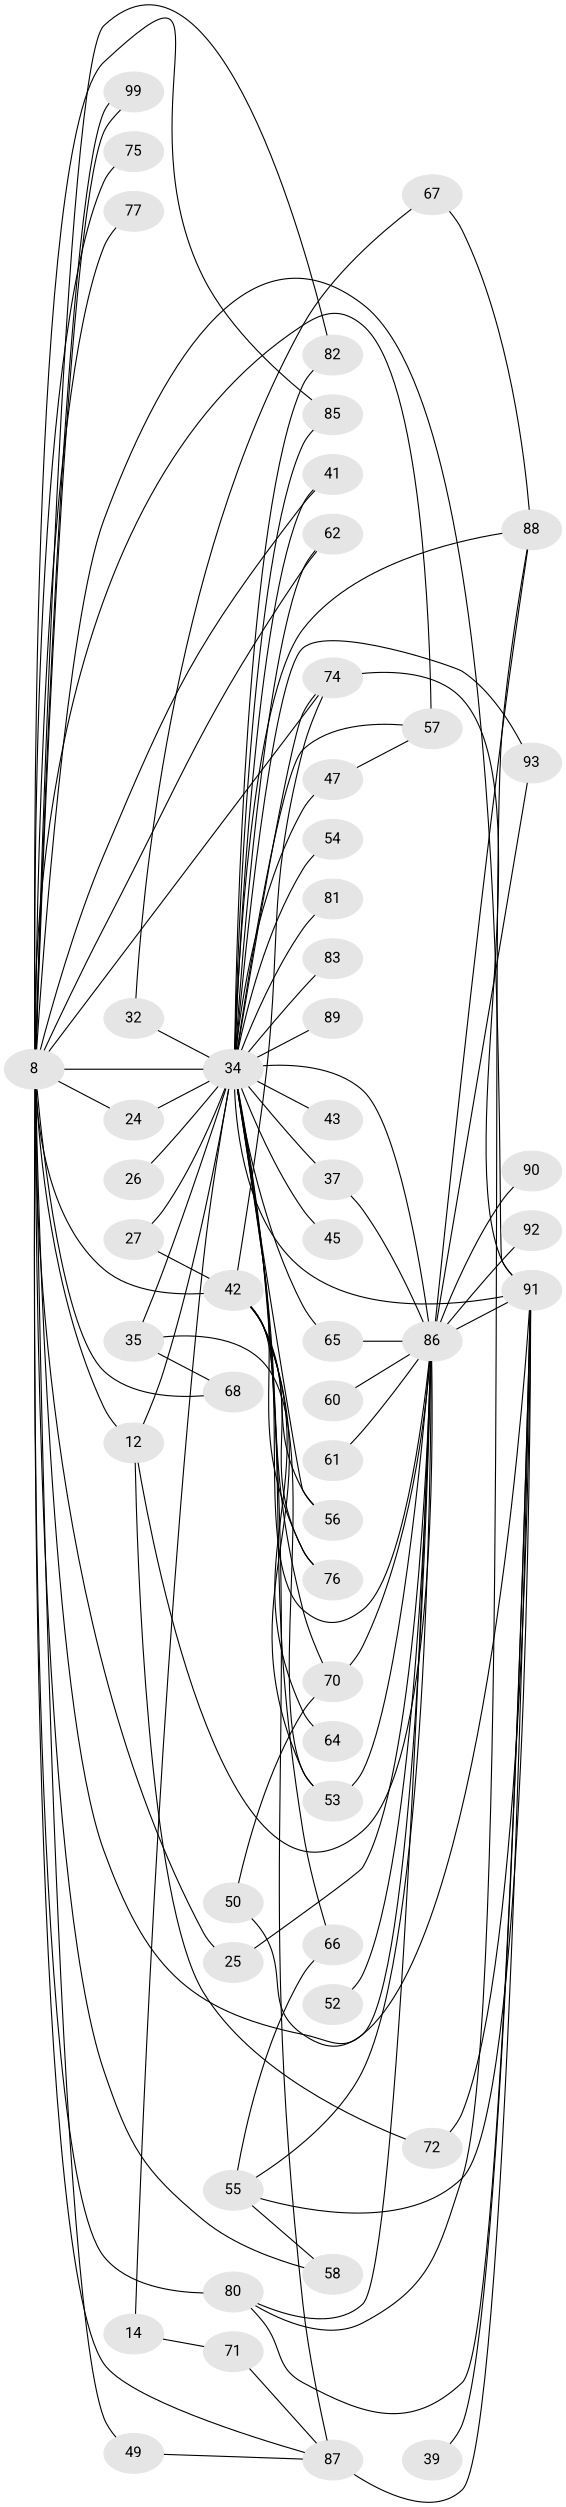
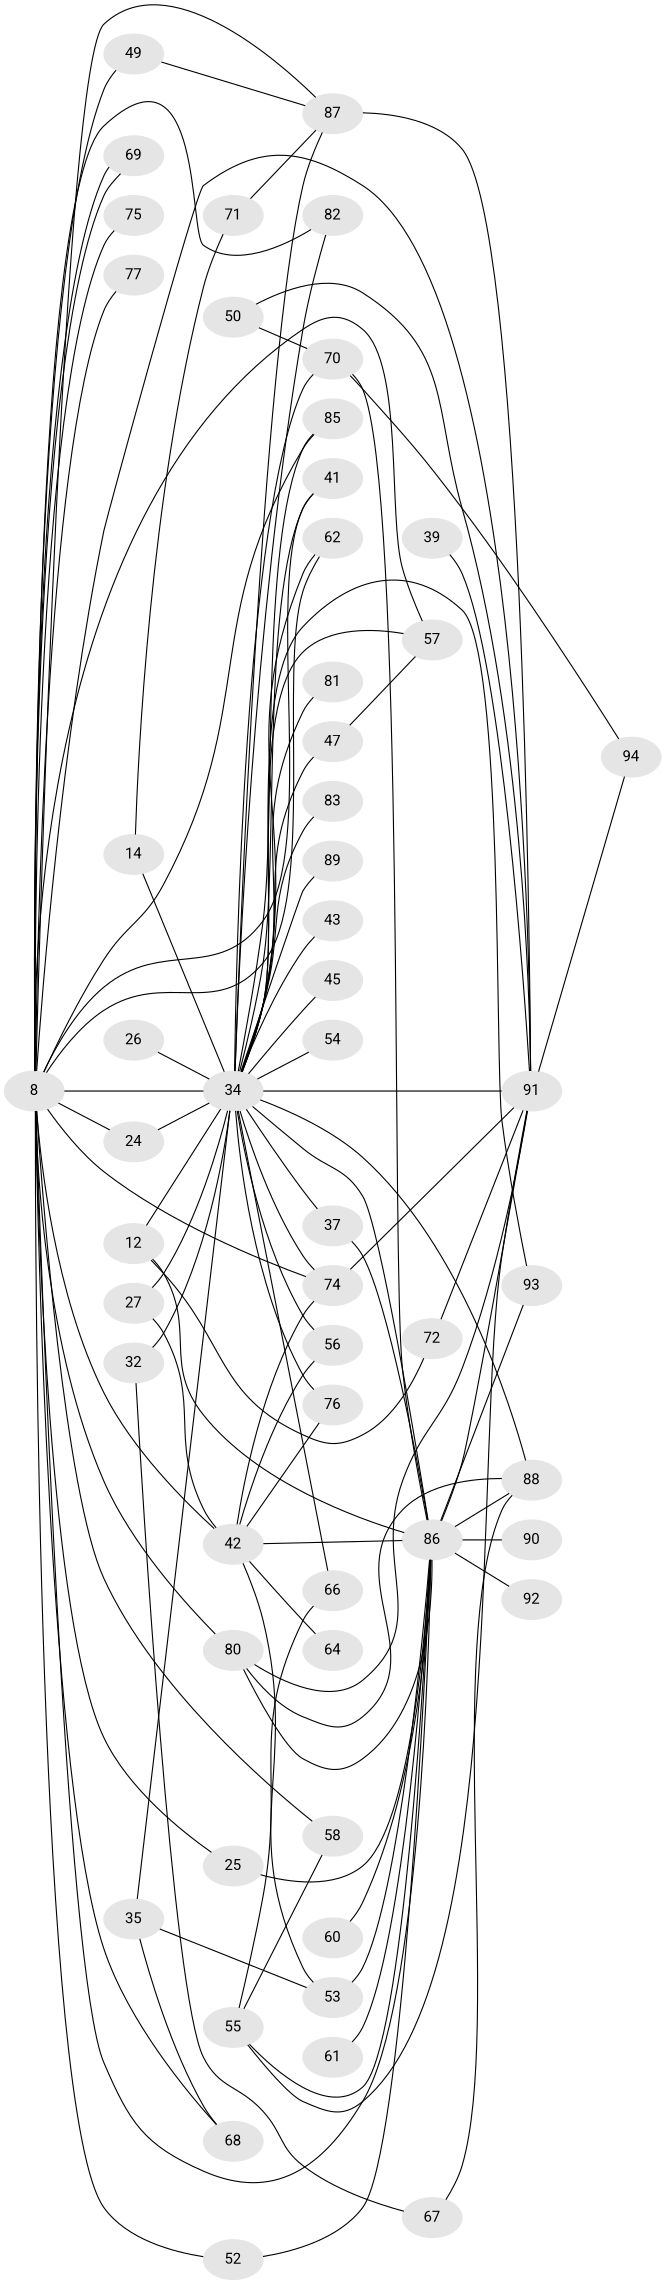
node "99": label "99" -> "69"
node "94": added
node "65": removed
edge "8" -- "12": now "8" -- "52"
